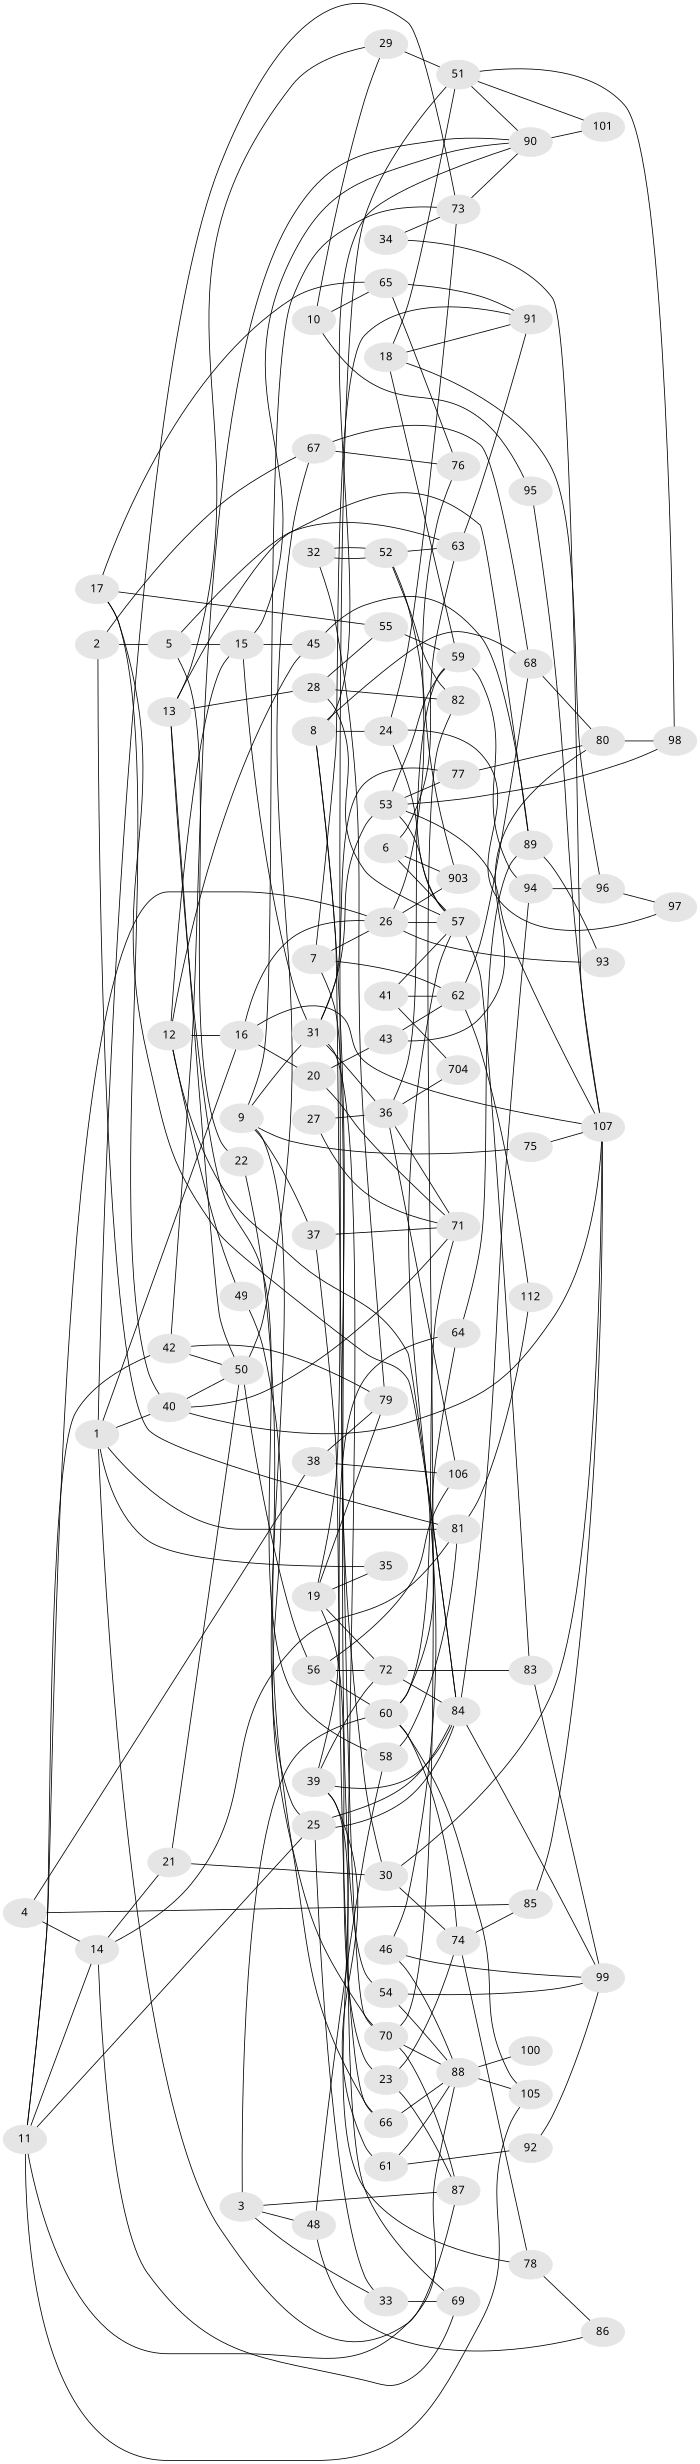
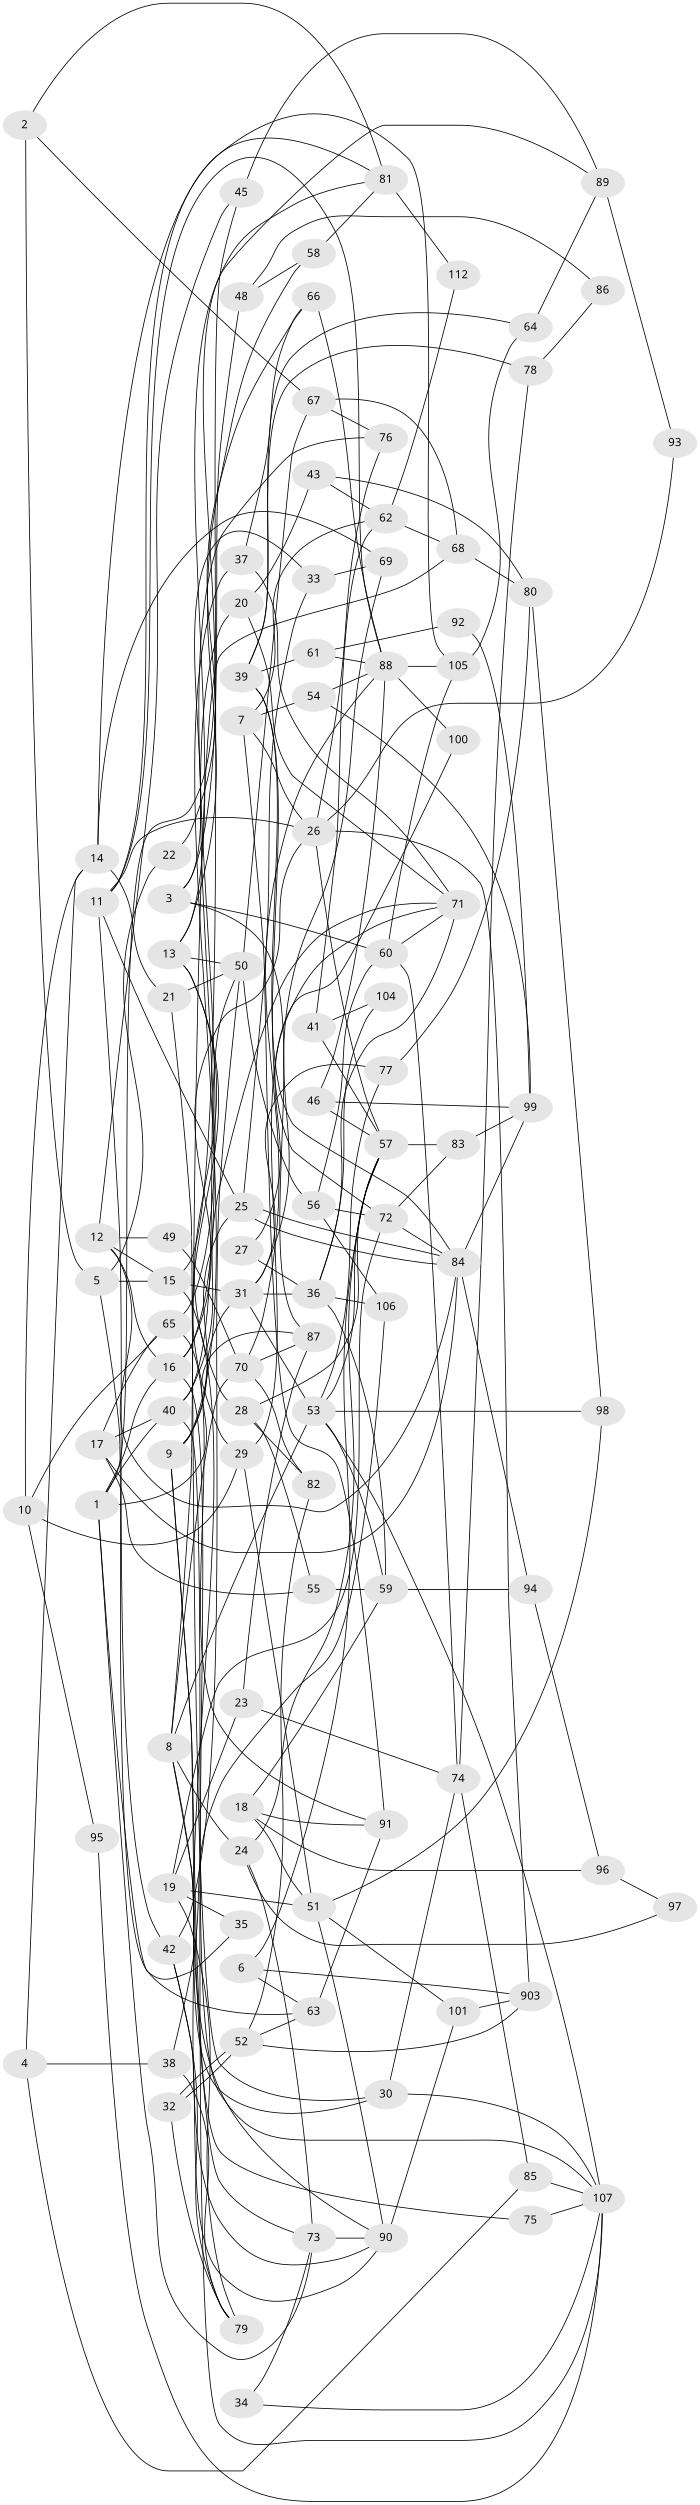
edge "100" -- "29": added
node "704": label "704" -> "104"
edge "64" -- "60": now "64" -- "105"
edge "53" -- "8": added
edge "903" -- "101": added
edge "14" -- "11": now "14" -- "10"
